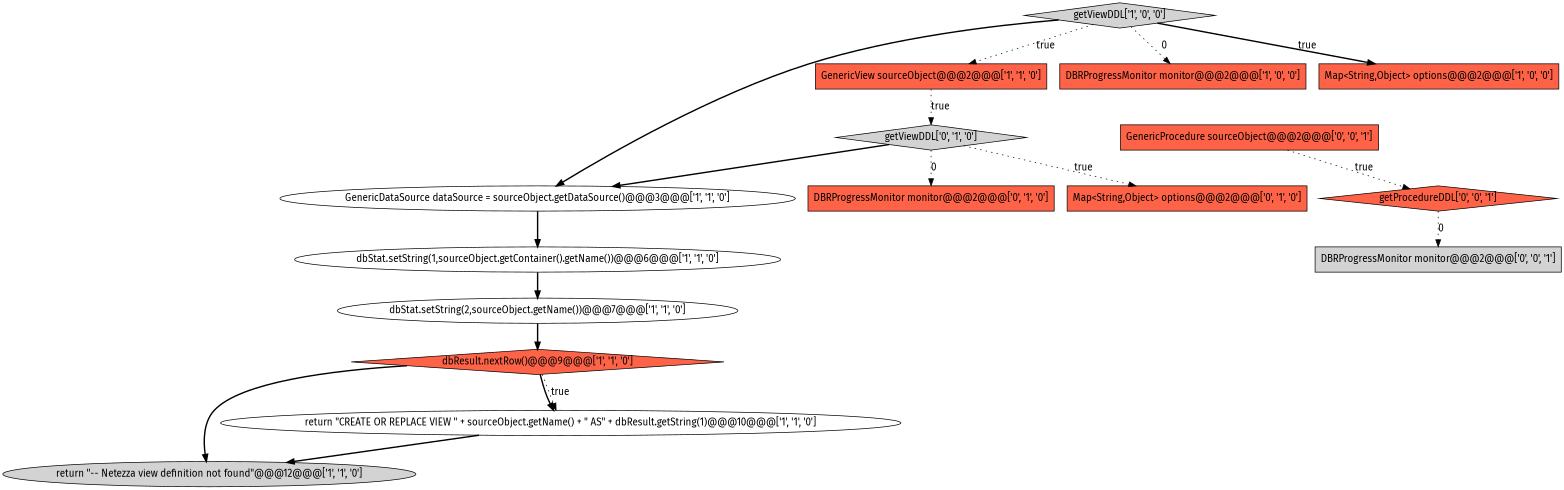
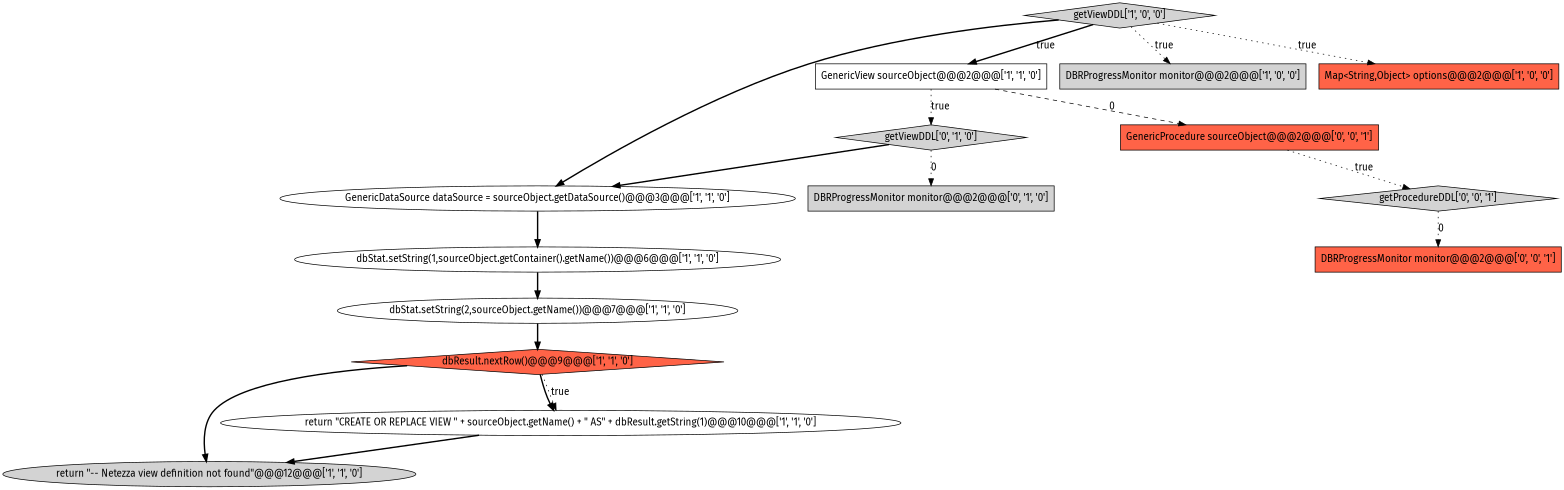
edge "getViewDDL['1', '0', '0']" -> "GenericView sourceObject@@@2@@@['1', '1', '0']": style dotted -> bold
edge "getViewDDL['1', '0', '0']" -> "Map<String,Object> options@@@2@@@['1', '0', '0']": style bold -> dotted
edge "getViewDDL['1', '0', '0']" -> "DBRProgressMonitor monitor@@@2@@@['1', '0', '0']": label "0" -> "true"
node "GenericView sourceObject@@@2@@@['1', '1', '0']": fillcolor tomato -> white
node "DBRProgressMonitor monitor@@@2@@@['1', '0', '0']": fillcolor tomato -> lightgray
edge "GenericView sourceObject@@@2@@@['1', '1', '0']" -> "GenericProcedure sourceObject@@@2@@@['0', '0', '1']": added, label "0"
node "DBRProgressMonitor monitor@@@2@@@['0', '1', '0']": fillcolor tomato -> lightgray
node "Map<String,Object> options@@@2@@@['0', '1', '0']": removed
node "getProcedureDDL['0', '0', '1']": fillcolor tomato -> lightgray
node "DBRProgressMonitor monitor@@@2@@@['0', '0', '1']": fillcolor lightgray -> tomato
